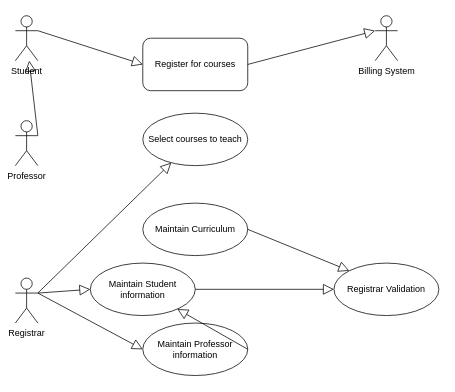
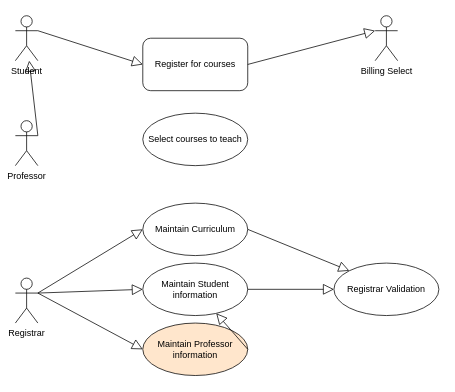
node "Billing System": label "Billing System" -> "Billing Select"
edge "Registrar" -> "Select courses to teach": now "Registrar" -> "Maintain Curriculum"
node "Maintain Student information": moved (143, 289) -> (195, 289)
node "Maintain Professor information": fillcolor #ffffff -> #ffe6cc
